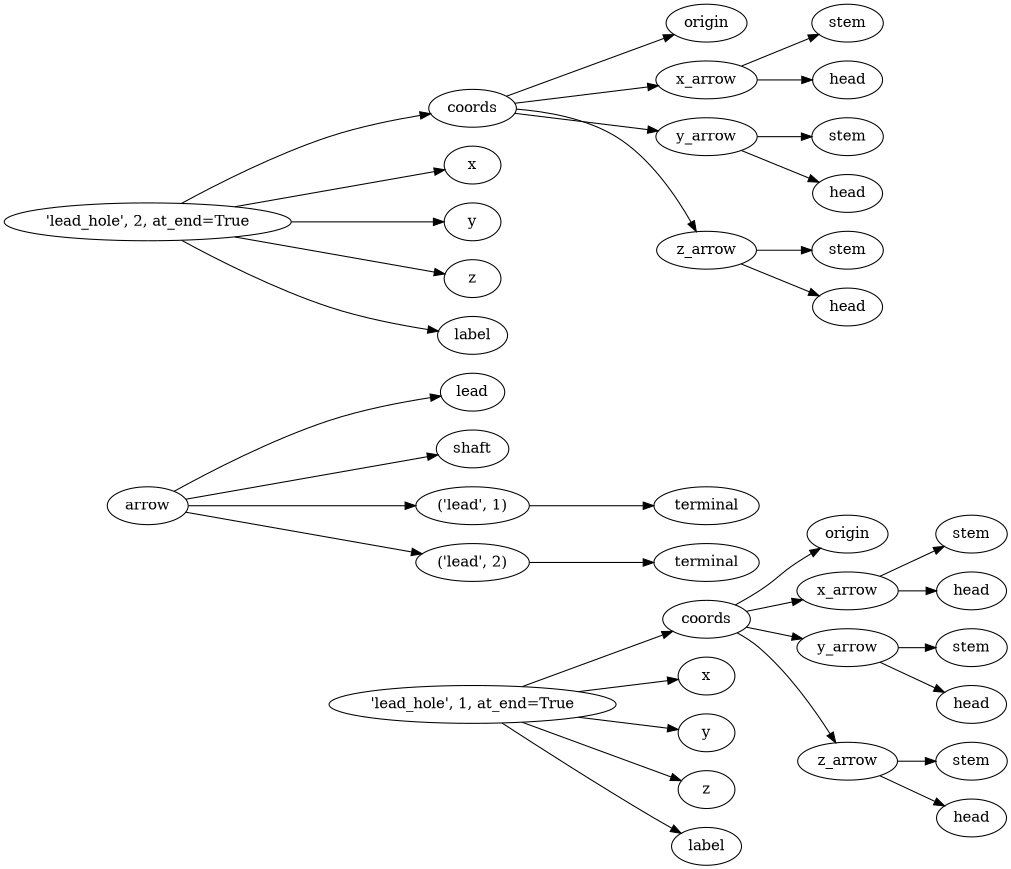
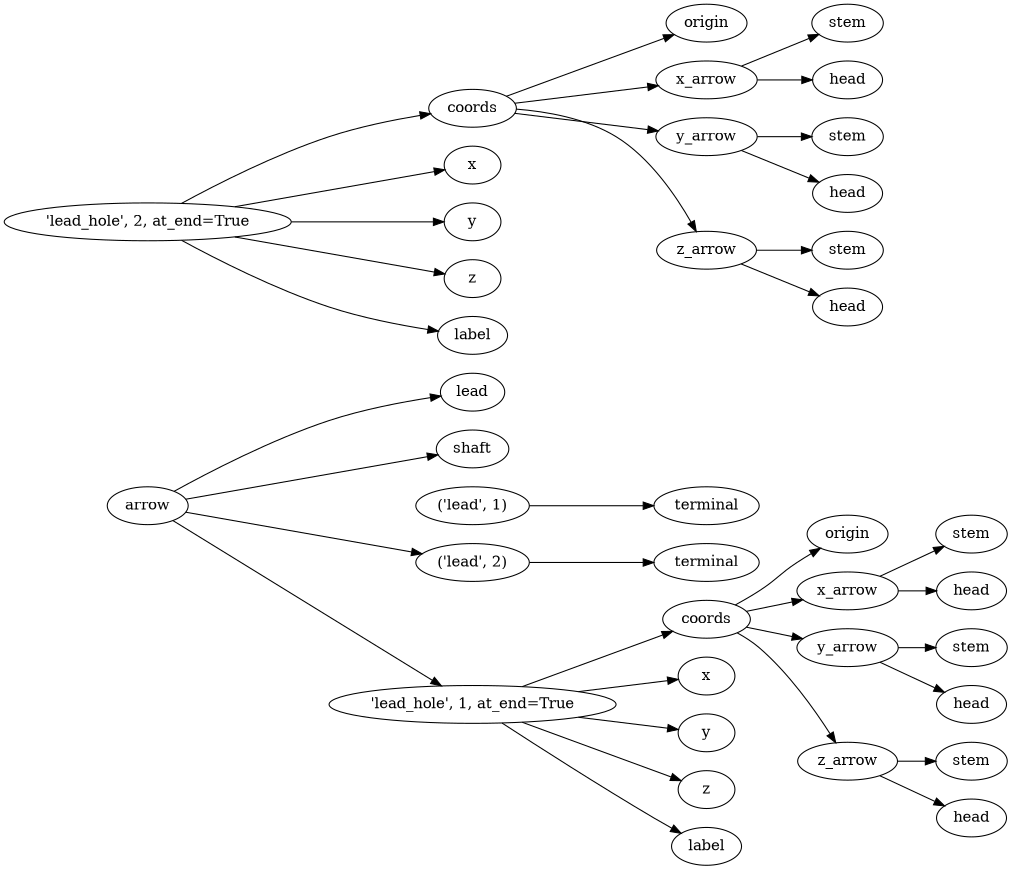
edge "arrow" -> "('lead', 1)": now "arrow" -> "'lead_hole', 1, at_end=True"
